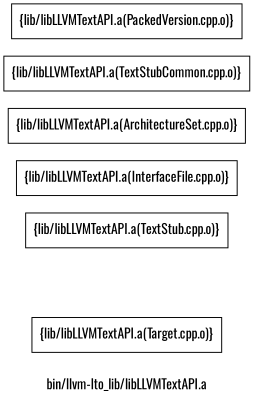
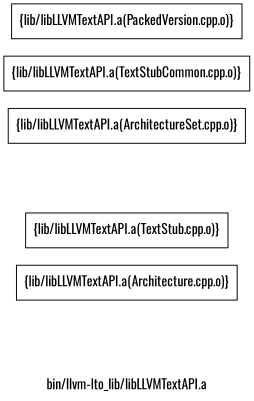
node "{lib/libLLVMTextAPI.a(InterfaceFile.cpp.o)}": removed
node "{lib/libLLVMTextAPI.a(Architecture.cpp.o)}": added
node "{lib/libLLVMTextAPI.a(Target.cpp.o)}": removed
